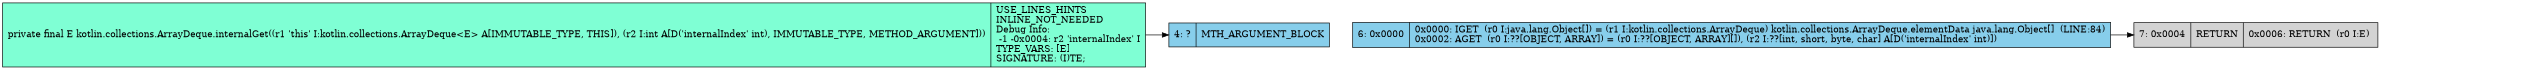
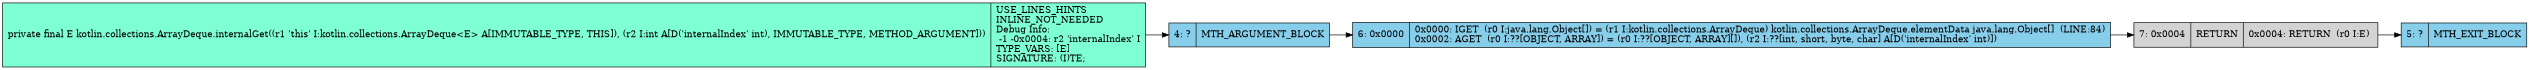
edge "4: ?" -> "6: 0x0000": added
node "7: 0x0004": text "0x0006: RETURN  (r0 I:E)" -> "0x0004: RETURN  (r0 I:E)"
node "5: ?": added
